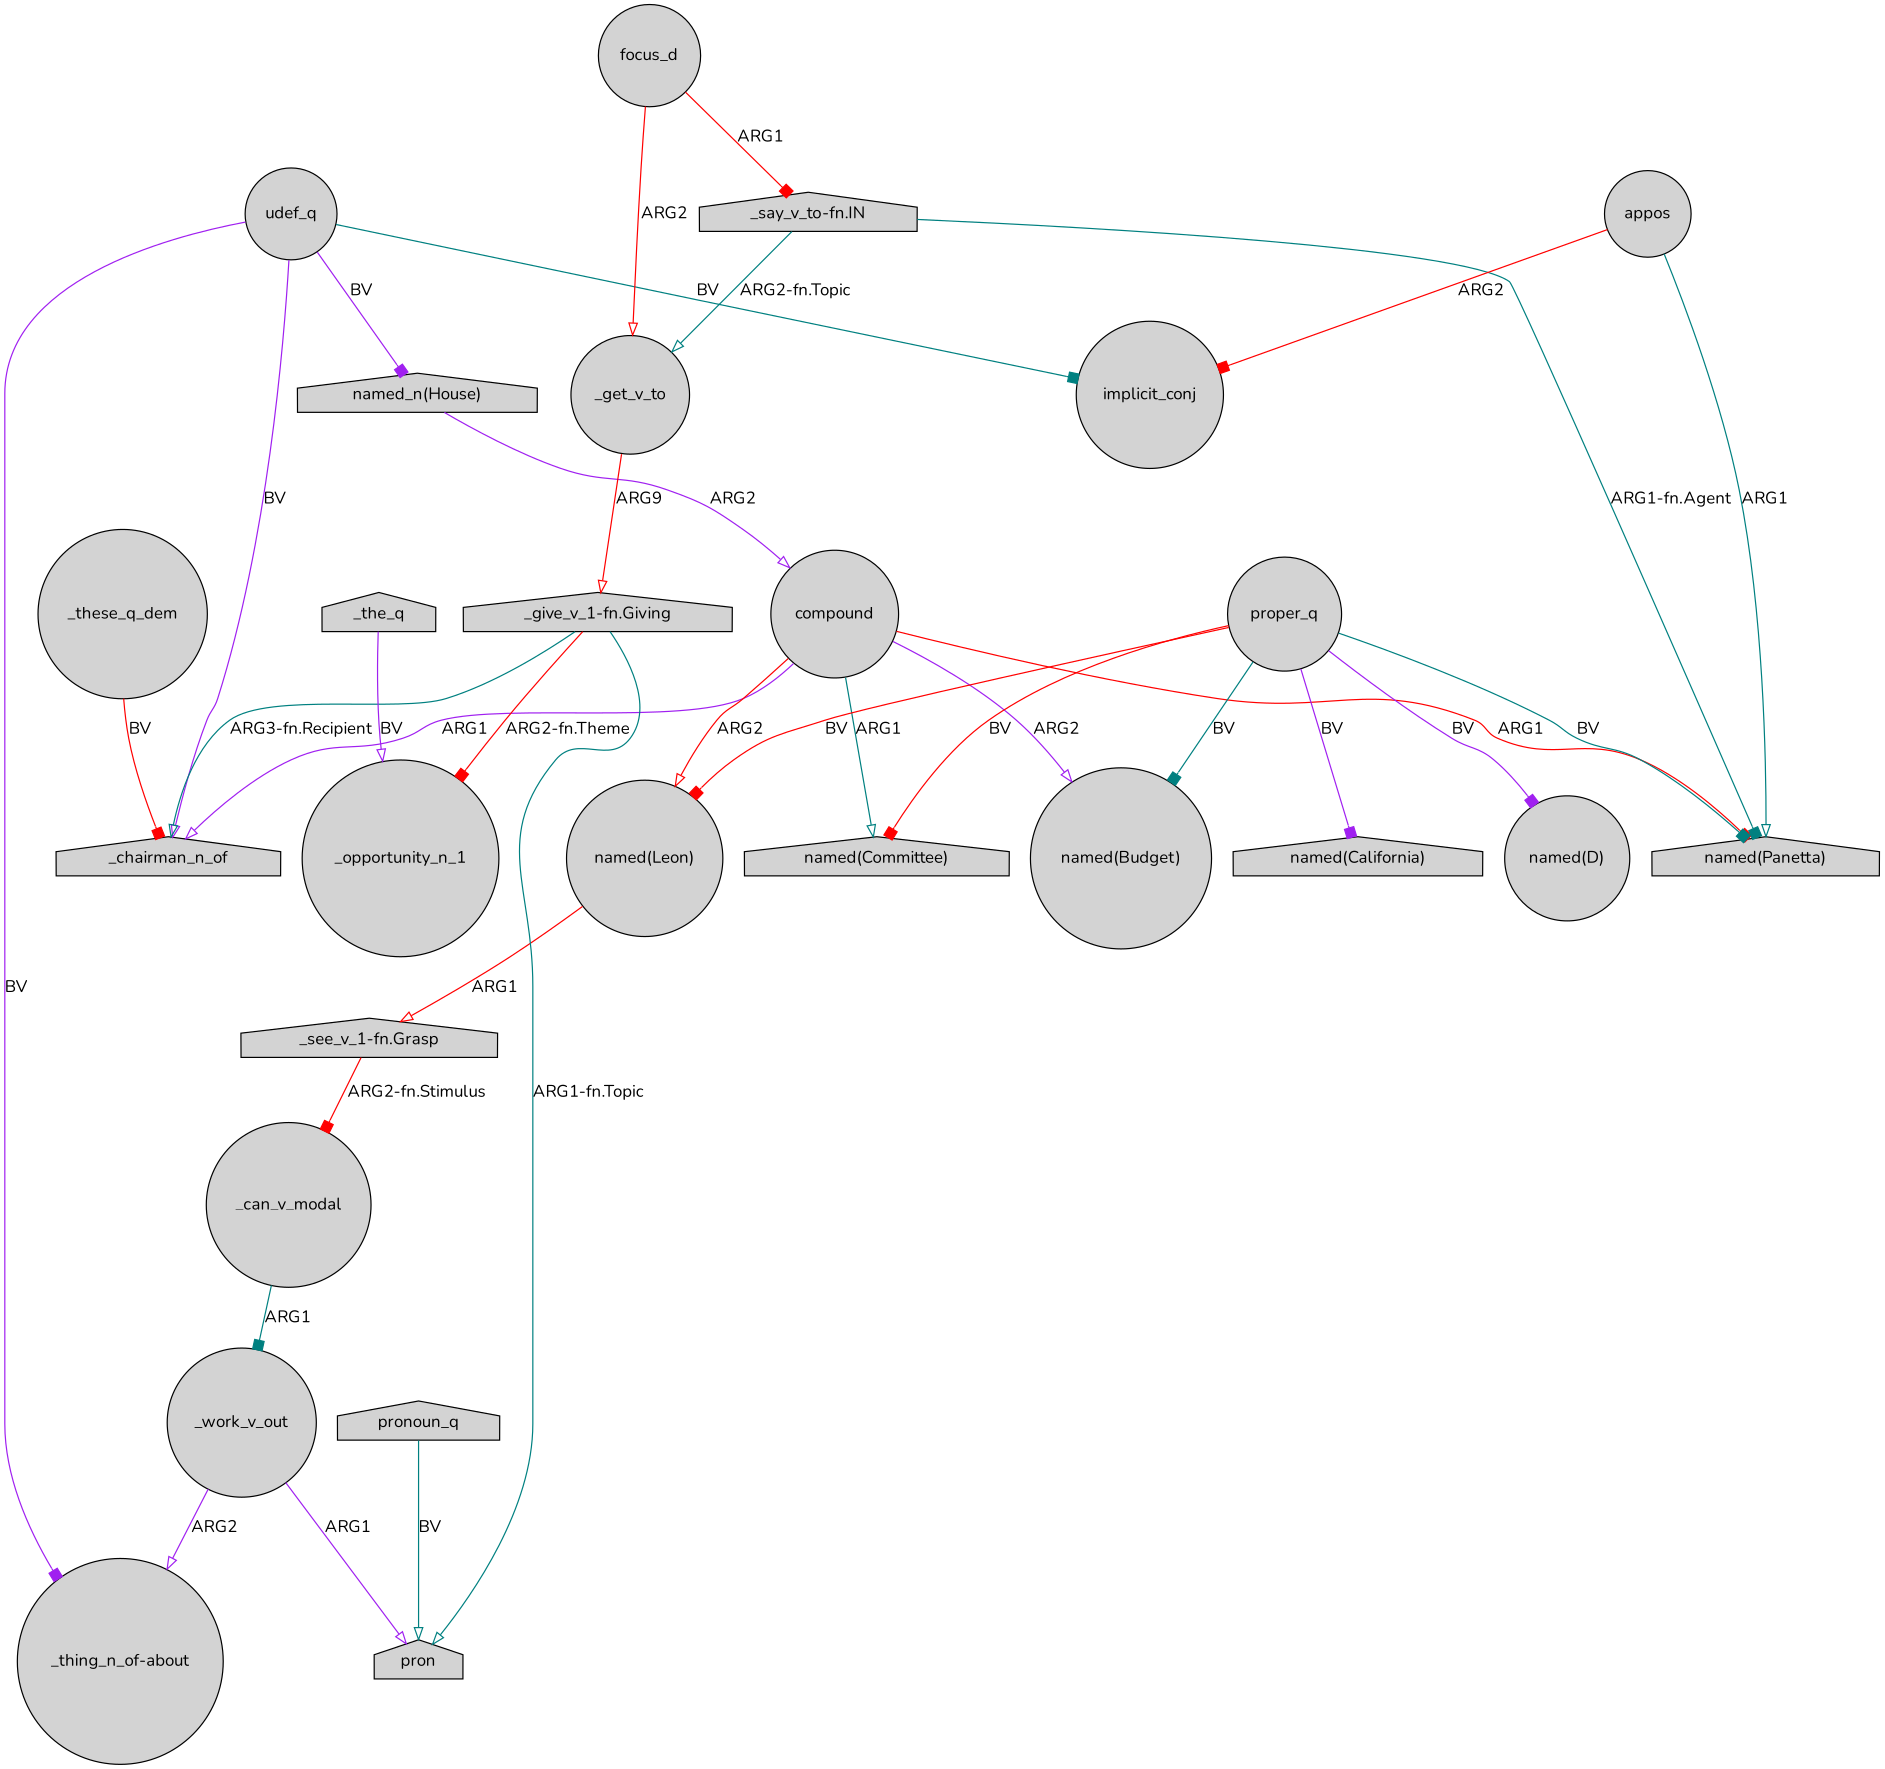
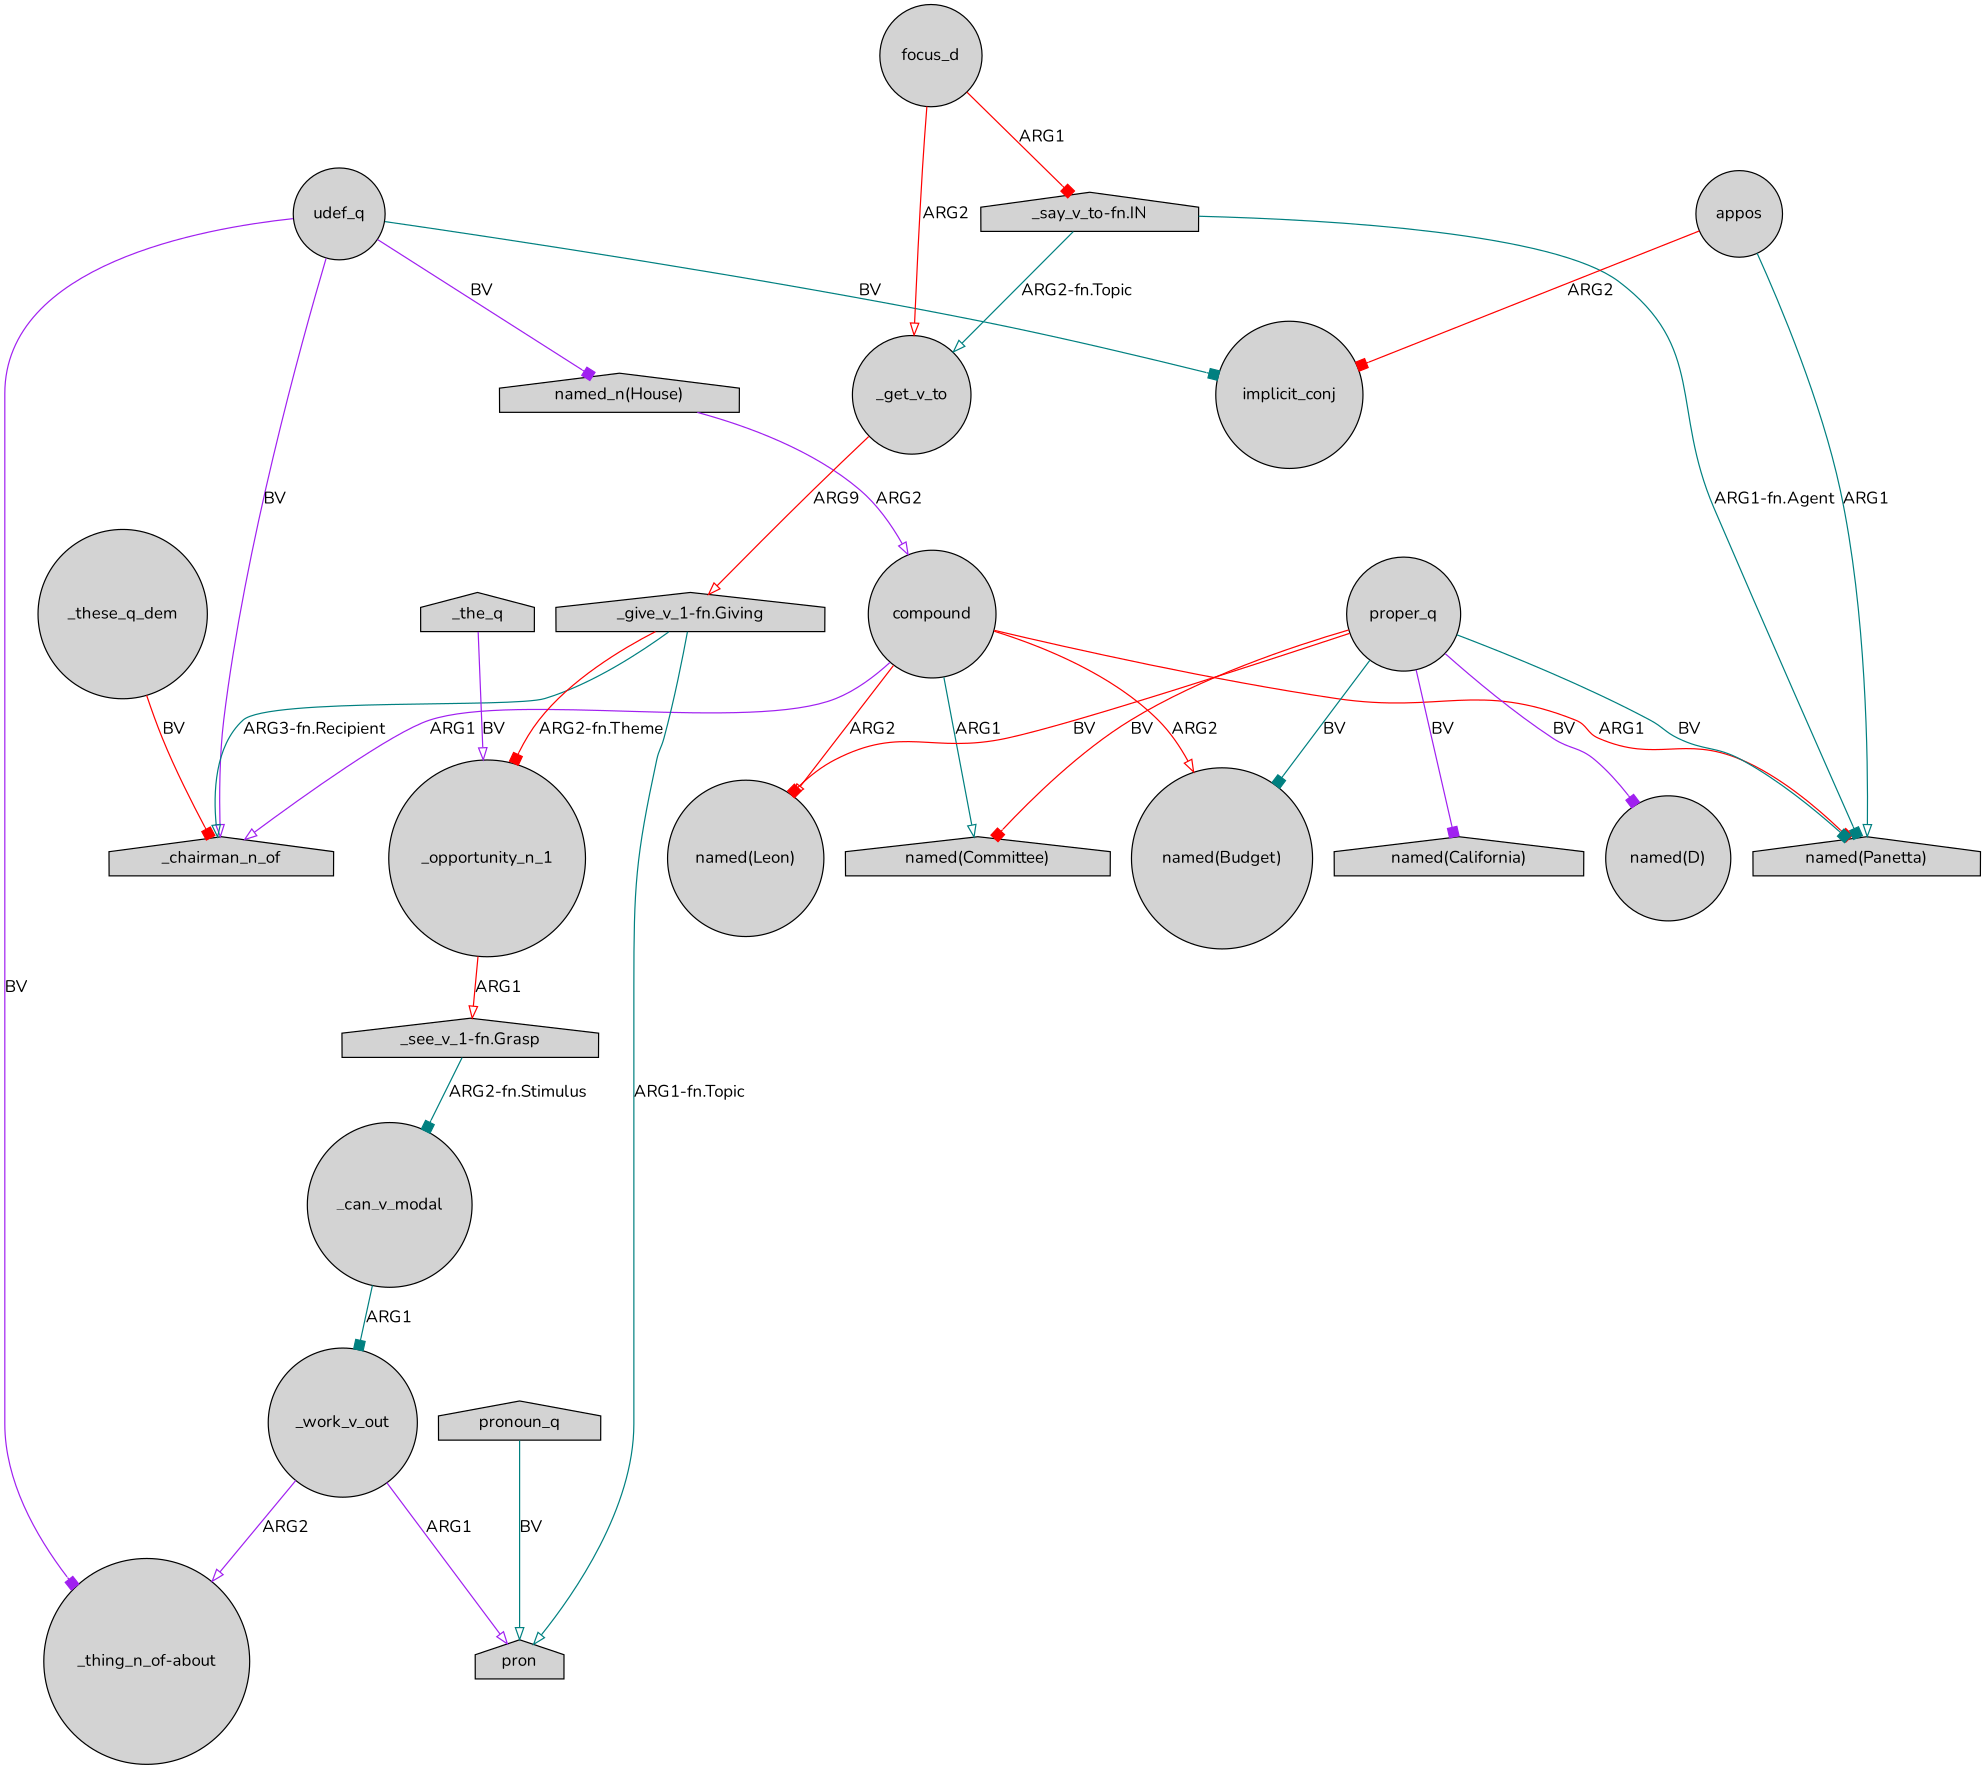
edge "compound" -> "named(Budget)": color purple -> red
edge "named(Leon)" -> "_see_v_1-fn.Grasp": now "_opportunity_n_1" -> "_see_v_1-fn.Grasp"
edge "_see_v_1-fn.Grasp" -> "_can_v_modal": color red -> teal
